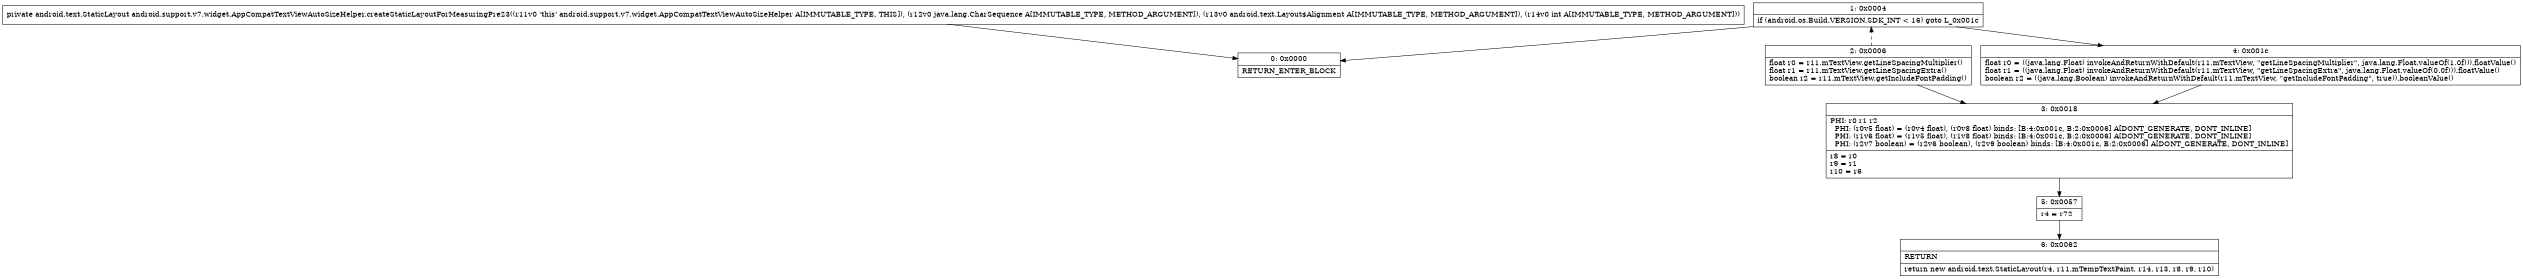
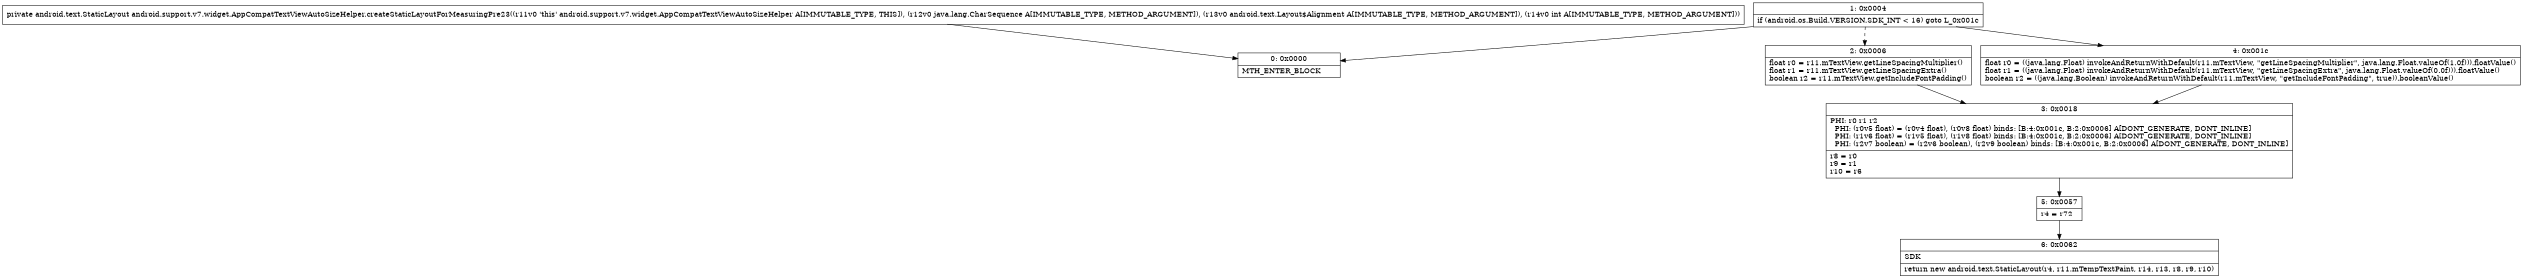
edge "2: 0x0006" -> "1: 0x0004": reversed
node "0: 0x0000": text "RETURN_ENTER_BLOCK" -> "MTH_ENTER_BLOCK"
node "6: 0x0062": text "RETURN" -> "SDK"
